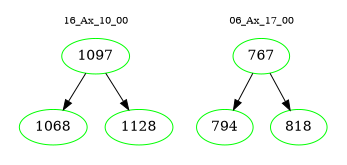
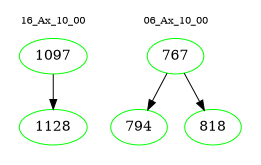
cluster "06_Ax_17_00": label "06_Ax_17_00" -> "06_Ax_10_00"
node "1068": removed
